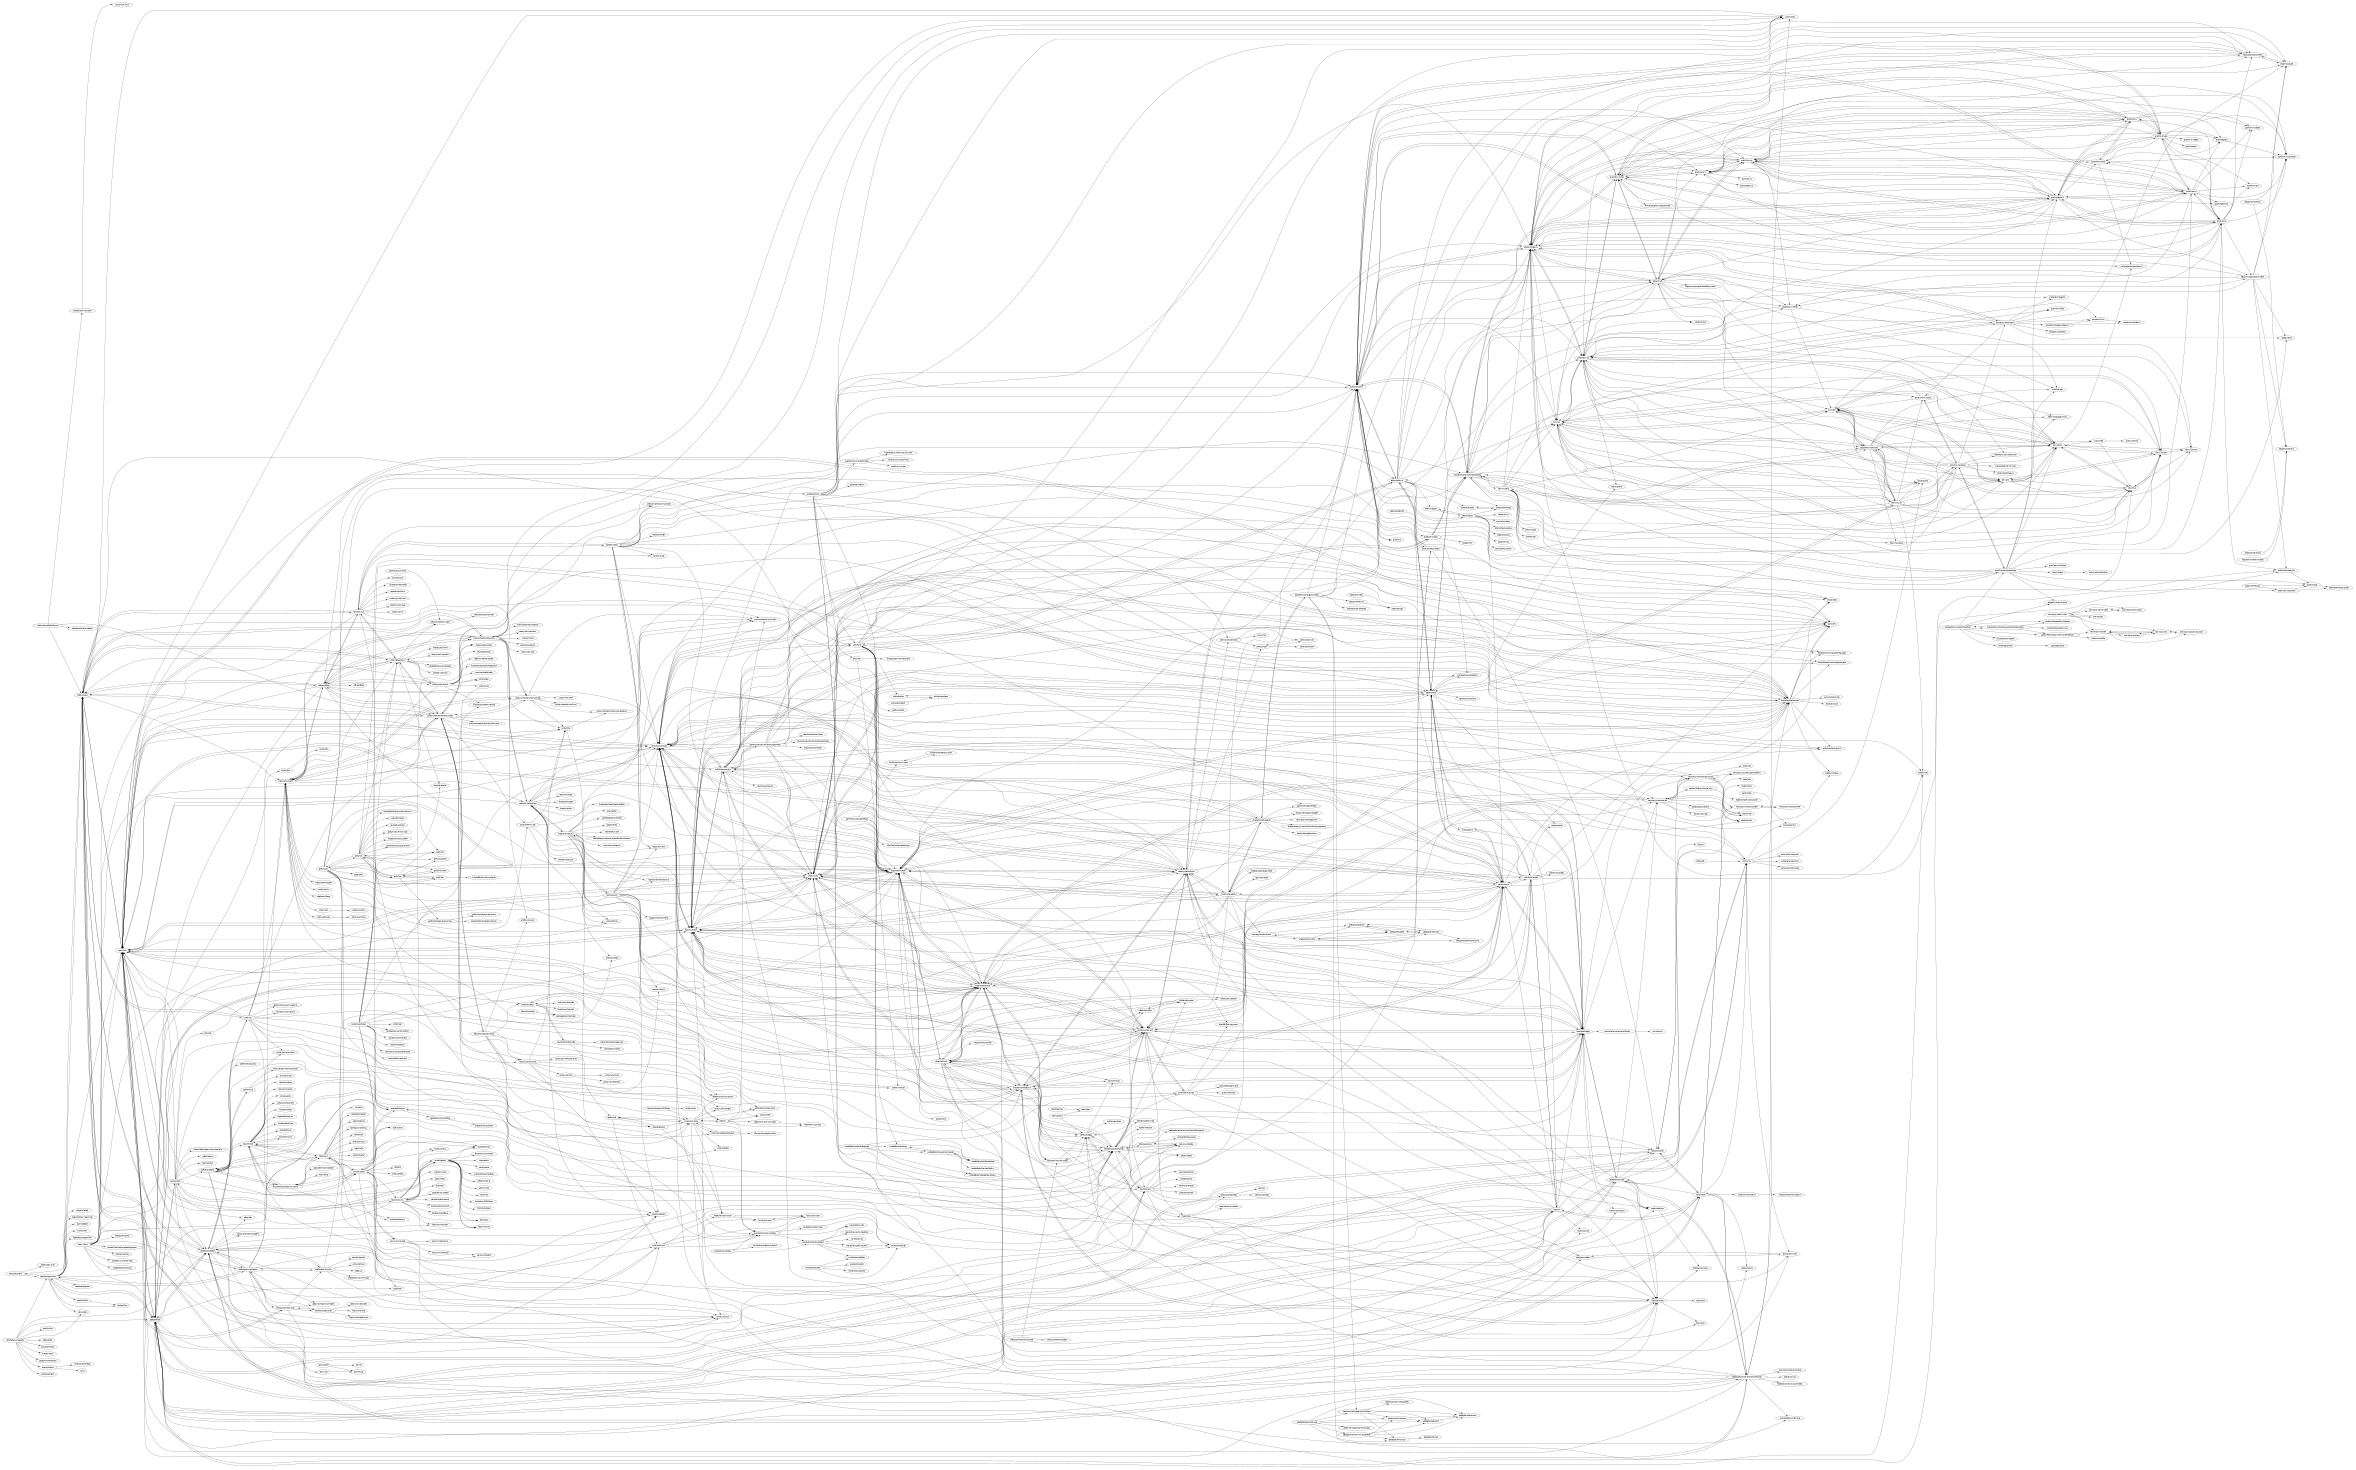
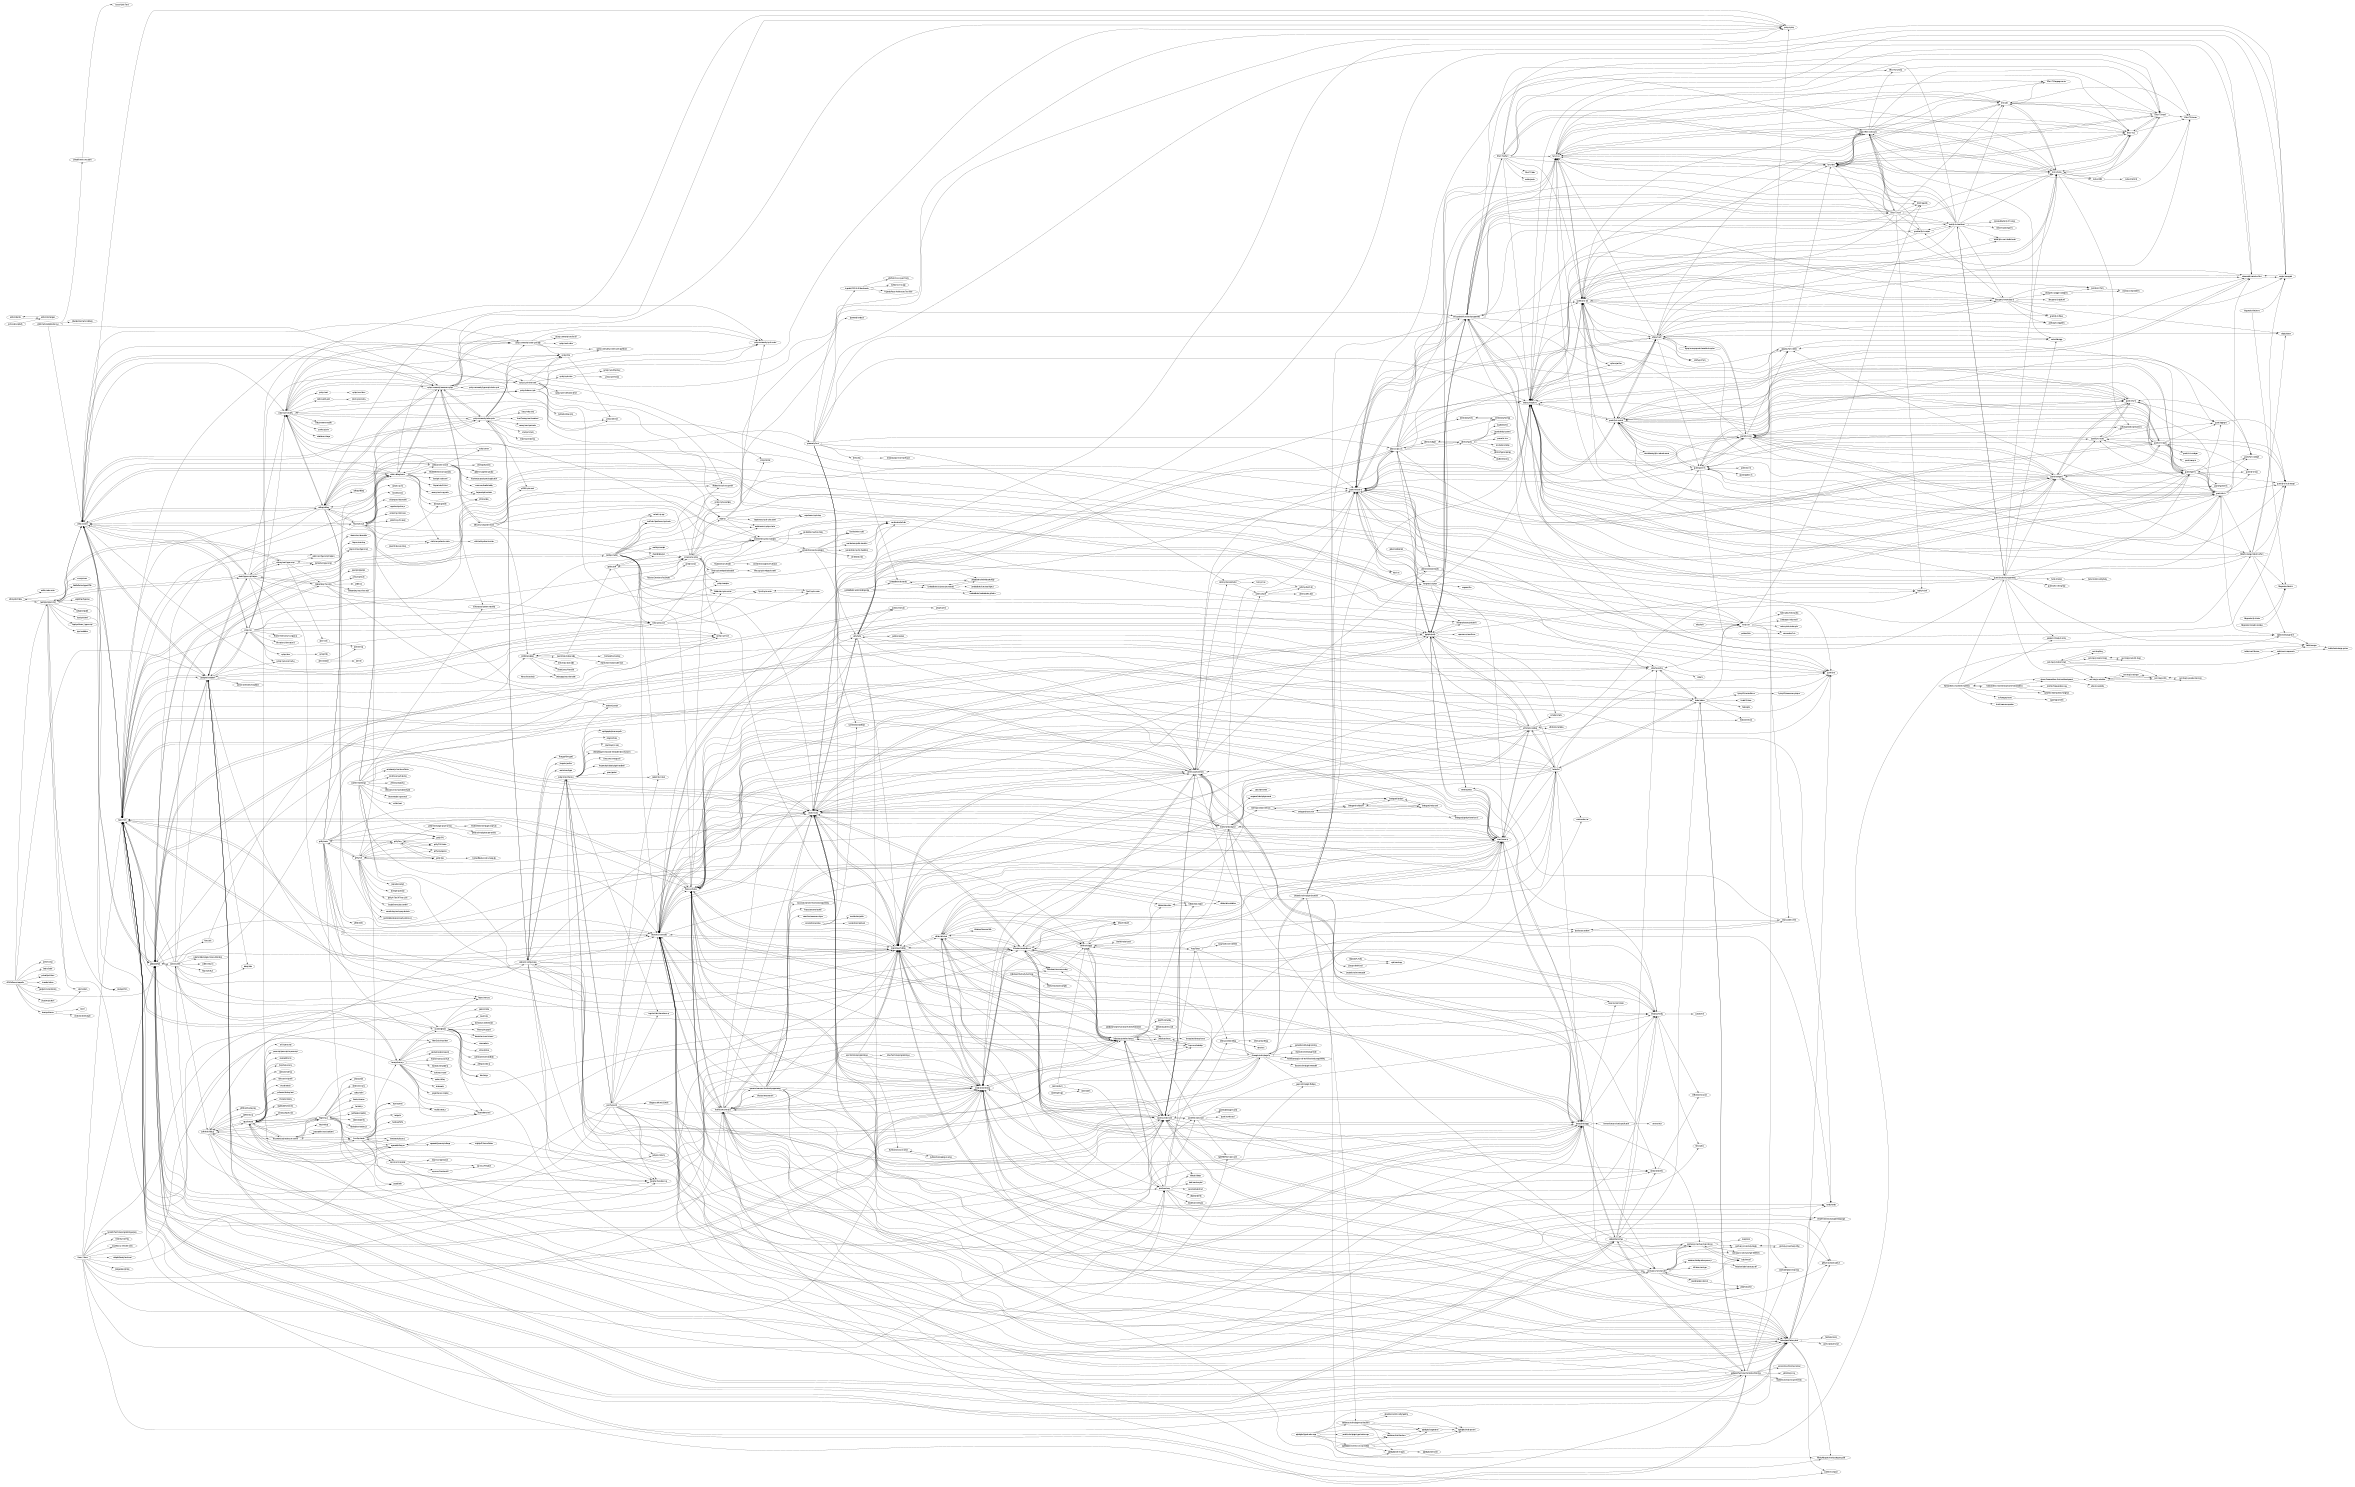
node "gcanti/io-ts": label "gcanti/io-ts" -> "kyiv/io-ts"
edge "funfix/funfix" -> "pelotom/burrido": removed
node "domio/eslint-plugin-promise": label "domio/eslint-plugin-promise" -> "xjamundx/eslint-plugin-promise"
edge "DrBoolean/lenses" -> "paldepind/noname-functional-frontend-framework": reversed
node "jlongster/indexed.js": label "jlongster/indexed.js" -> "jlongster/transducers.js"
